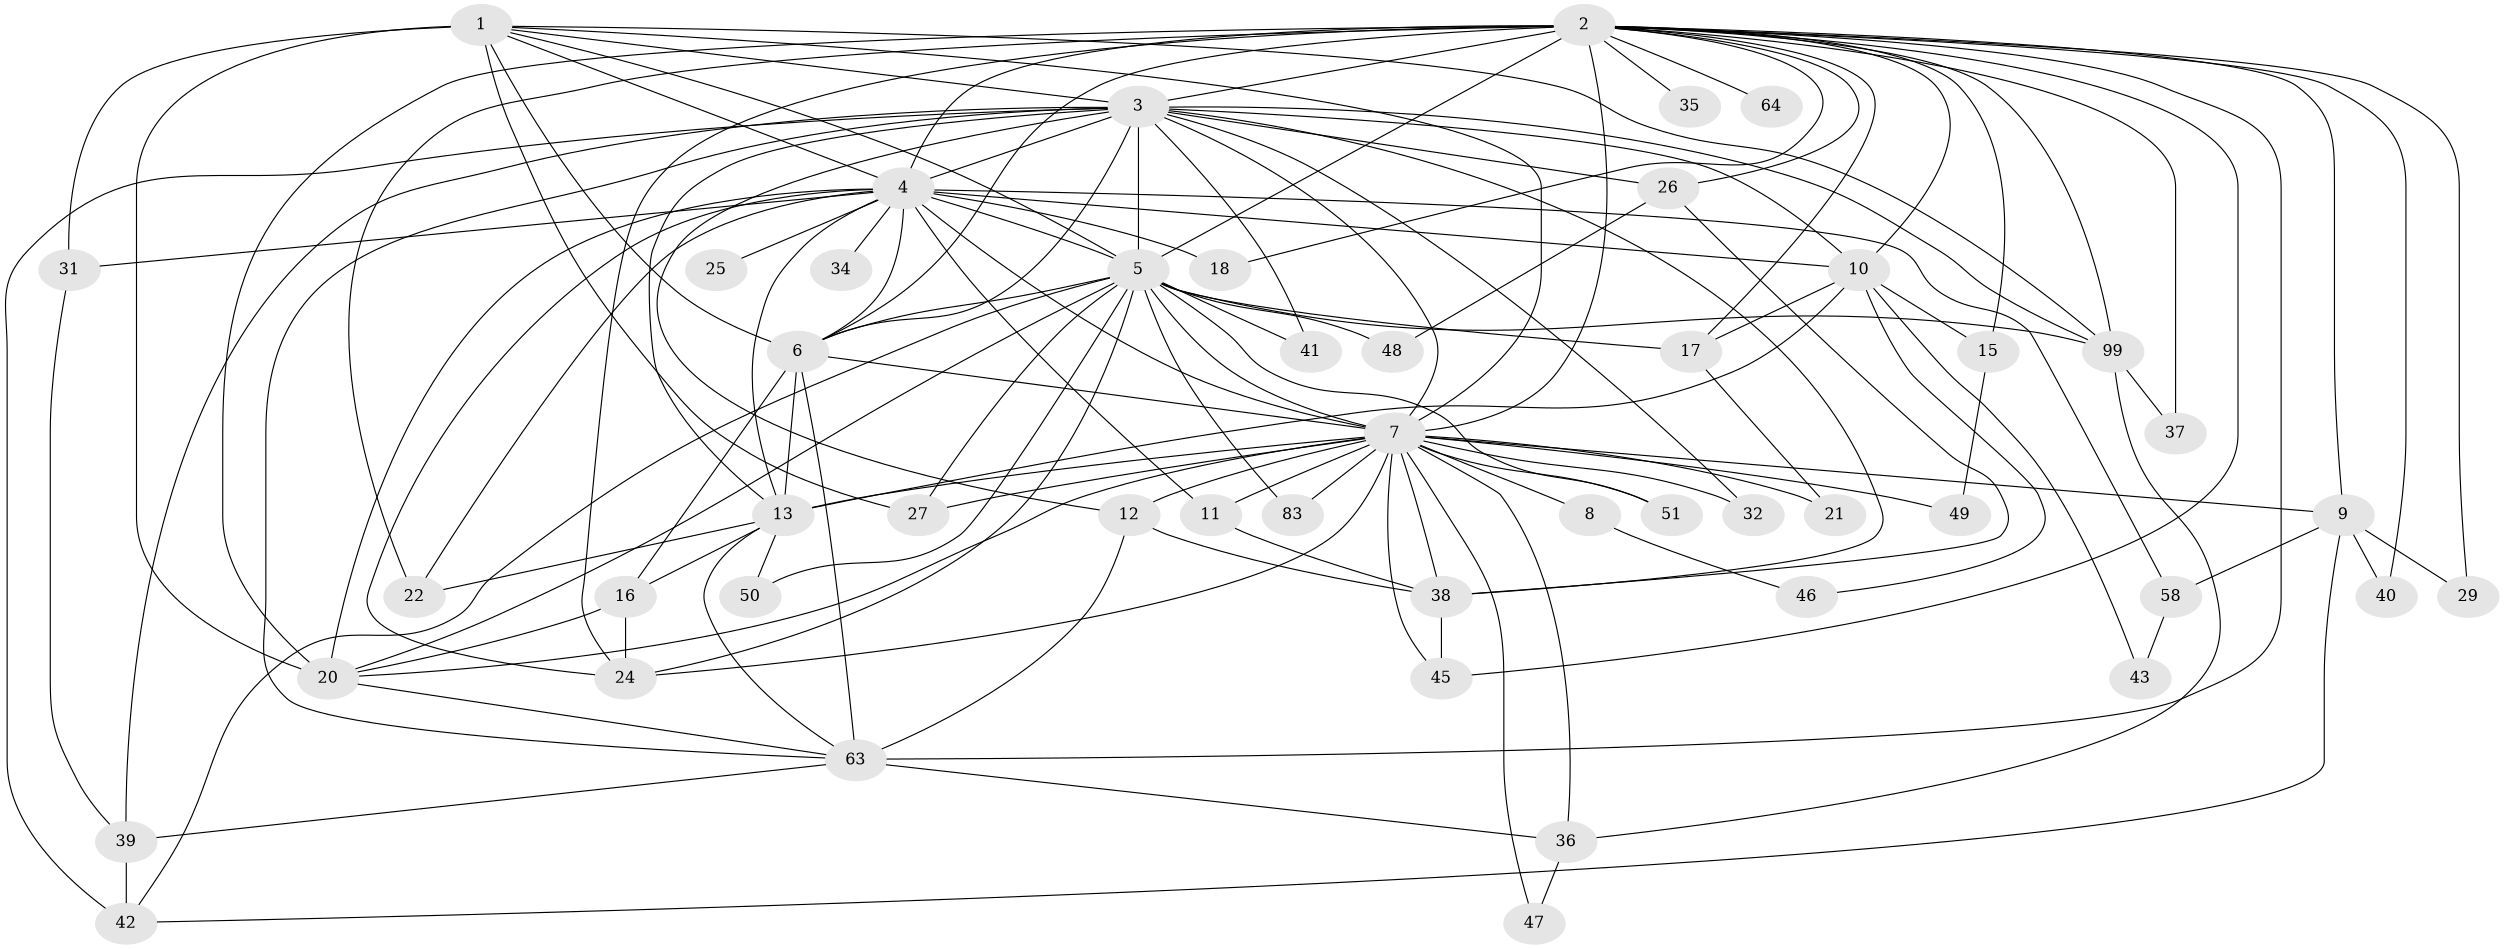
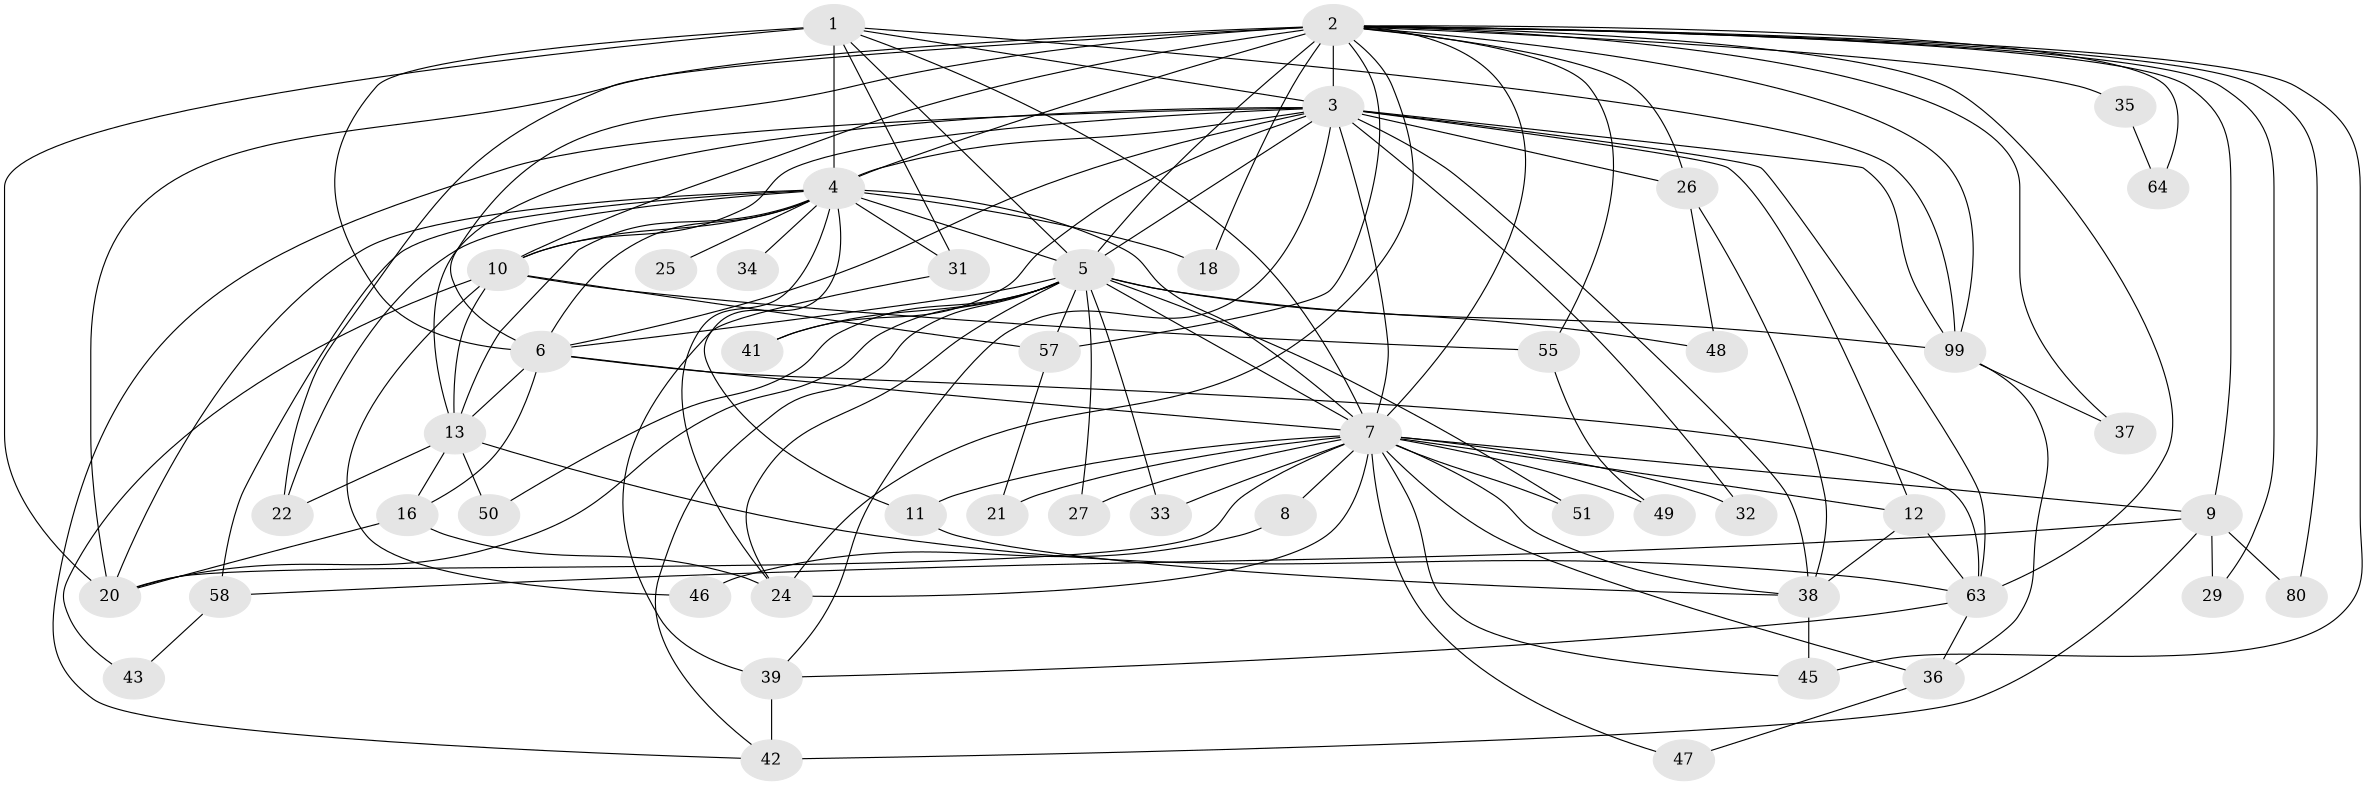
edge "35" -- "64": added
edge "1" -- "27": removed
node "17": label "17" -> "57"
node "15": label "15" -> "55"
edge "7" -- "13": removed
node "83": label "83" -> "33"
node "40": label "40" -> "80"
edge "20" -- "63": removed
